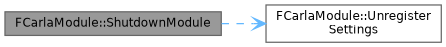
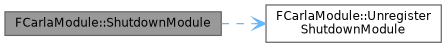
node "FCarlaModule::Unregister Settings": label "FCarlaModule::Unregister Settings" -> "FCarlaModule::Unregister ShutdownModule"
